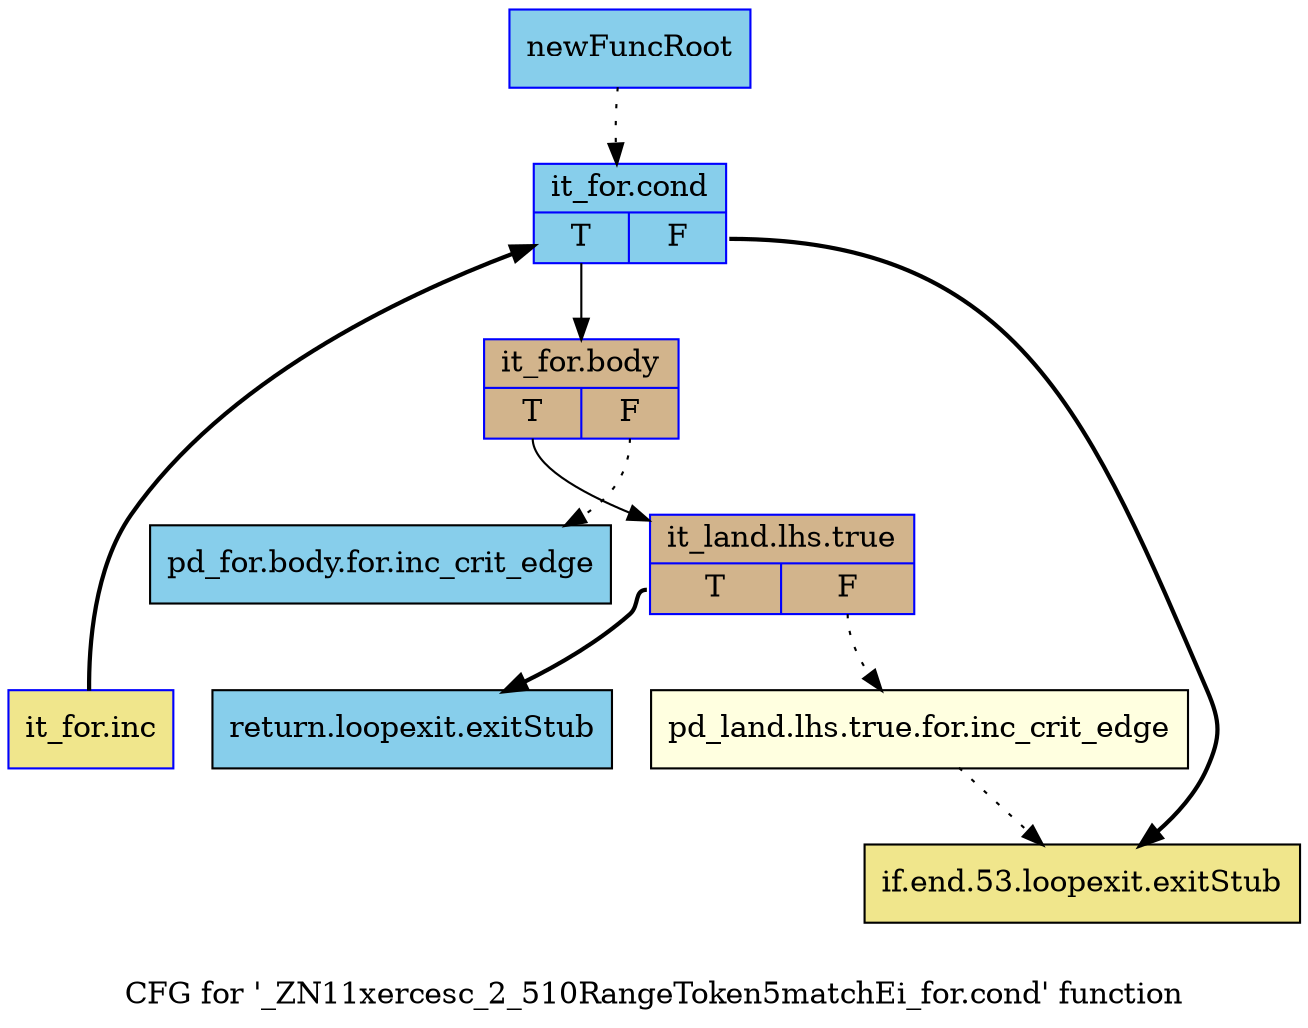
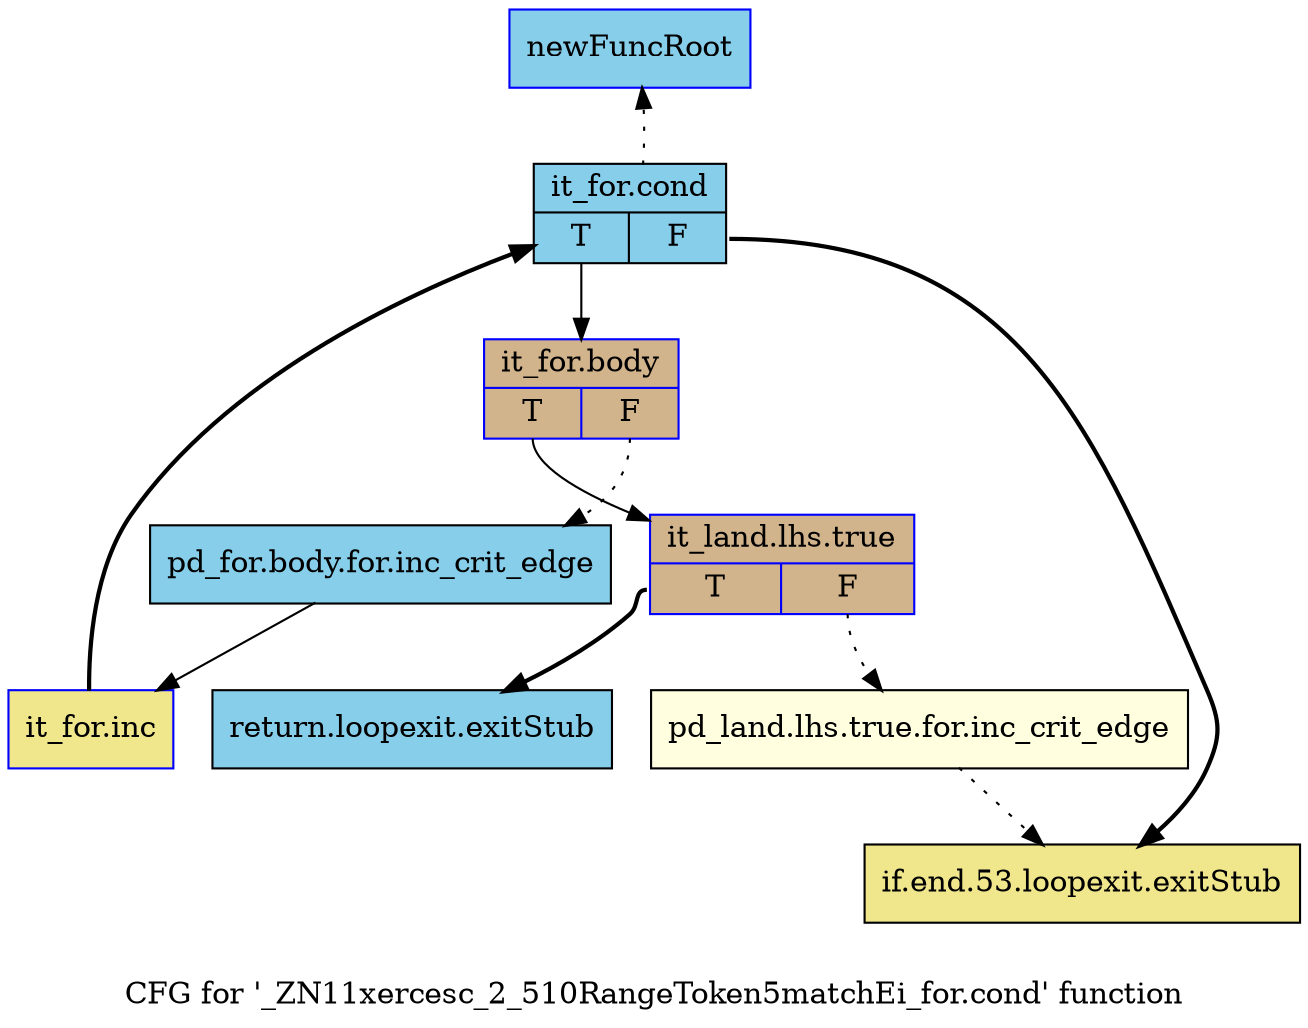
edge "newFuncRoot" -> "it_for.cond": reversed
node "it_for.cond": color blue -> black
edge "pd_for.body.for.inc_crit_edge" -> "it_for.inc": added
